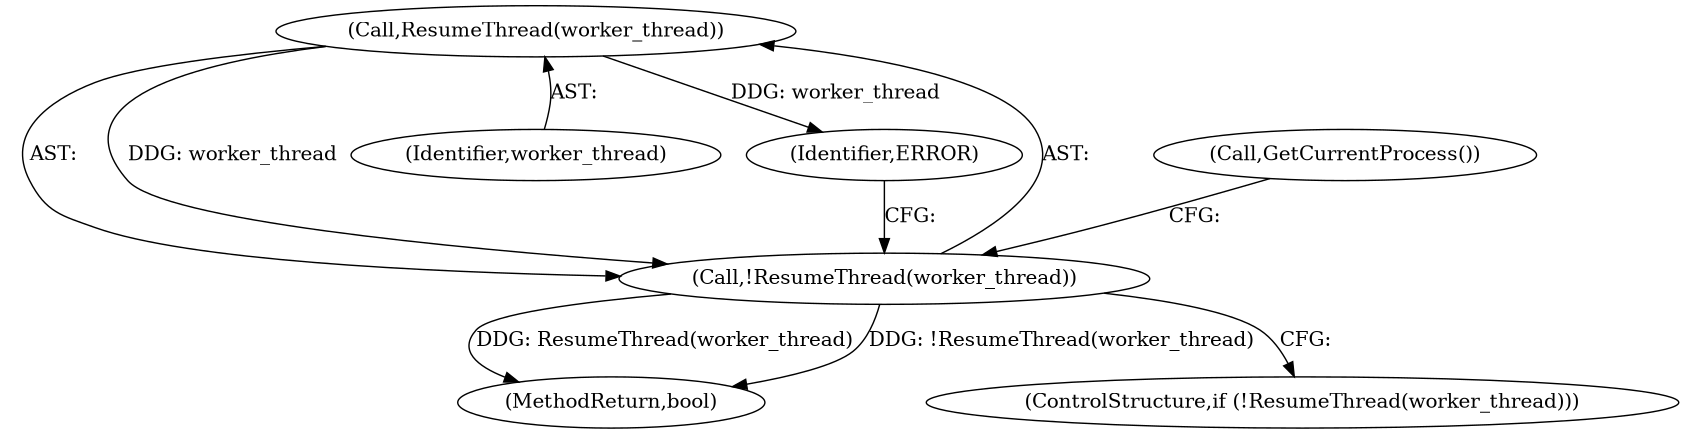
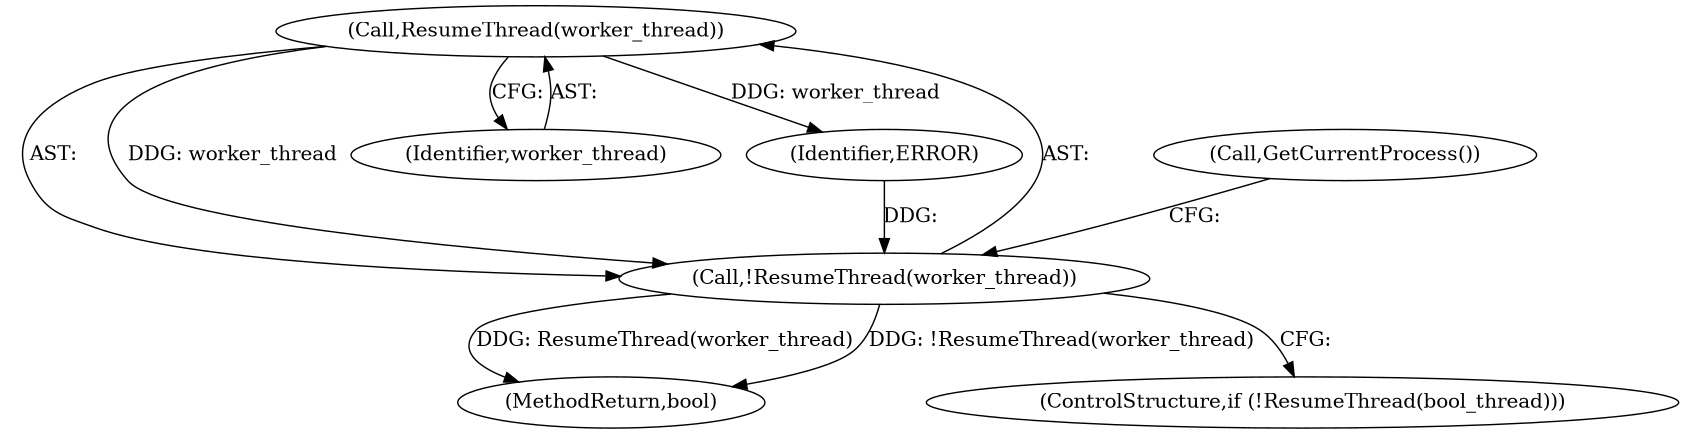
edge "(Call,ResumeThread(worker_thread))" -> "(Identifier,worker_thread)": added, label "CFG:"
edge "(Identifier,ERROR)" -> "(Call,!ResumeThread(worker_thread))": label "CFG: " -> "DDG: "
node "(ControlStructure,if (!ResumeThread(worker_thread)))": label "(ControlStructure,if (!ResumeThread(worker_thread)))" -> "(ControlStructure,if (!ResumeThread(bool_thread)))"
